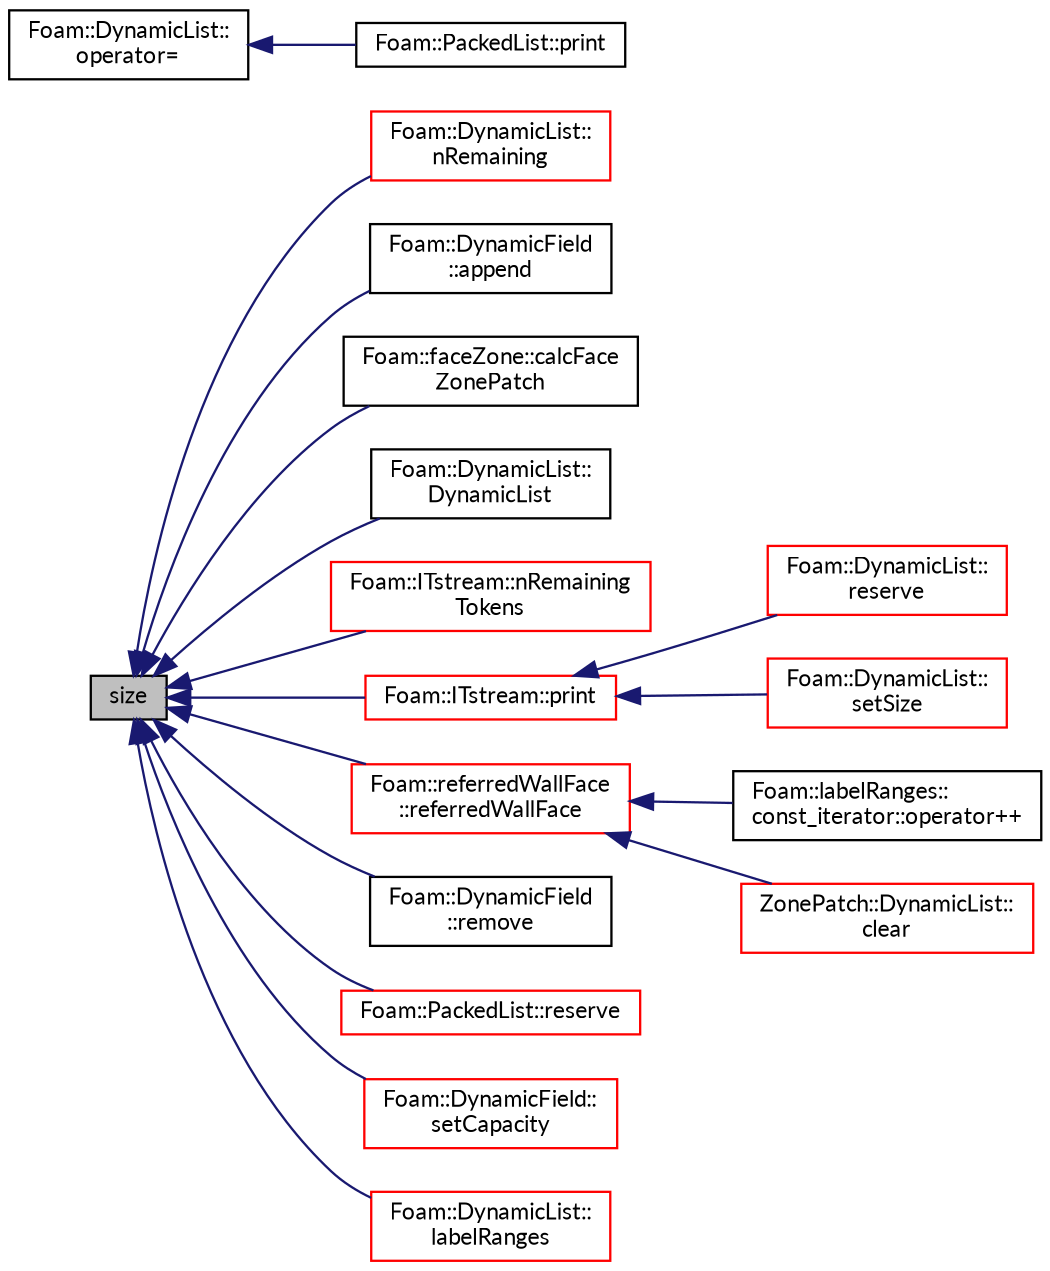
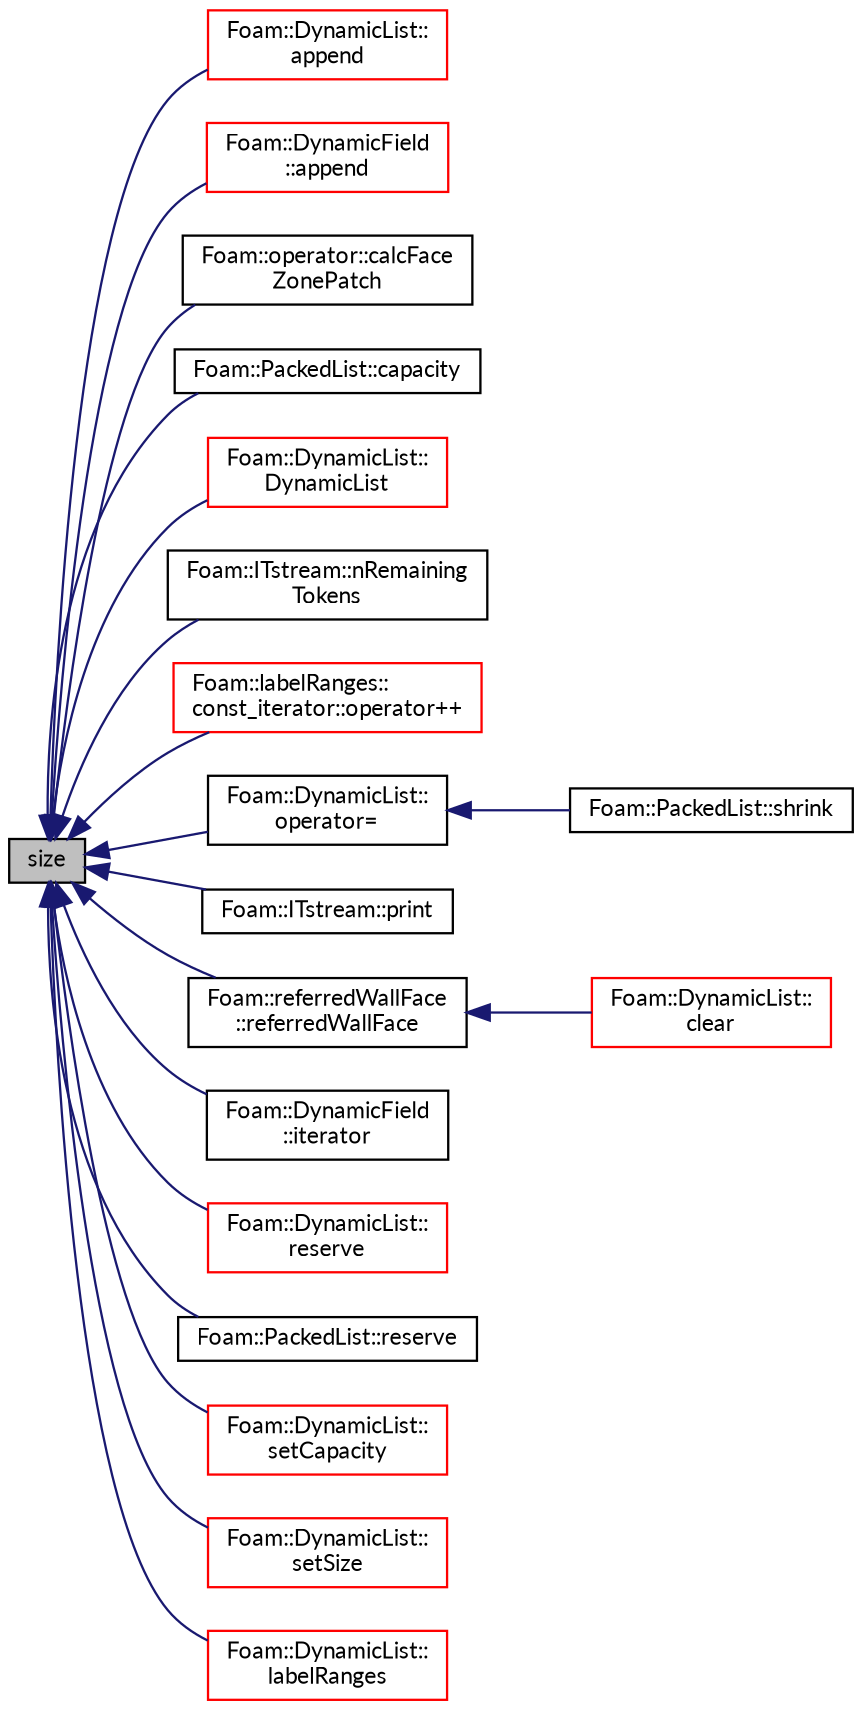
node "Foam::PackedList::print": label "Foam::PackedList::print" -> "Foam::PackedList::shrink"
node "Foam::DynamicList:: nRemaining": label "Foam::DynamicList:: nRemaining" -> "Foam::DynamicList:: append"
node "Foam::DynamicField ::append": color black -> red
node "Foam::PackedList::capacity": added
node "Foam::faceZone::calcFace ZonePatch": label "Foam::faceZone::calcFace ZonePatch" -> "Foam::operator::calcFace ZonePatch"
node "Foam::DynamicList:: DynamicList": color black -> red
node "Foam::ITstream::nRemaining Tokens": color red -> black
edge "Foam::DynamicList:: reserve" -> "Foam::ITstream::print": now "Foam::DynamicList:: reserve" -> "size"
edge "Foam::DynamicList:: setSize" -> "Foam::ITstream::print": now "Foam::DynamicList:: setSize" -> "size"
node "Foam::ITstream::print": color red -> black
node "Foam::referredWallFace ::referredWallFace": color red -> black
edge "Foam::labelRanges:: const_iterator::operator++" -> "Foam::referredWallFace ::referredWallFace": now "Foam::labelRanges:: const_iterator::operator++" -> "size"
node "Foam::labelRanges:: const_iterator::operator++": color black -> red
edge "Foam::DynamicList:: operator=" -> "size": added
node "Foam::DynamicField ::remove": label "Foam::DynamicField ::remove" -> "Foam::DynamicField ::iterator"
node "ZonePatch::DynamicList:: clear": label "ZonePatch::DynamicList:: clear" -> "Foam::DynamicList:: clear"
node "Foam::PackedList::reserve": color red -> black
node "Foam::DynamicField:: setCapacity": label "Foam::DynamicField:: setCapacity" -> "Foam::DynamicList:: setCapacity"
